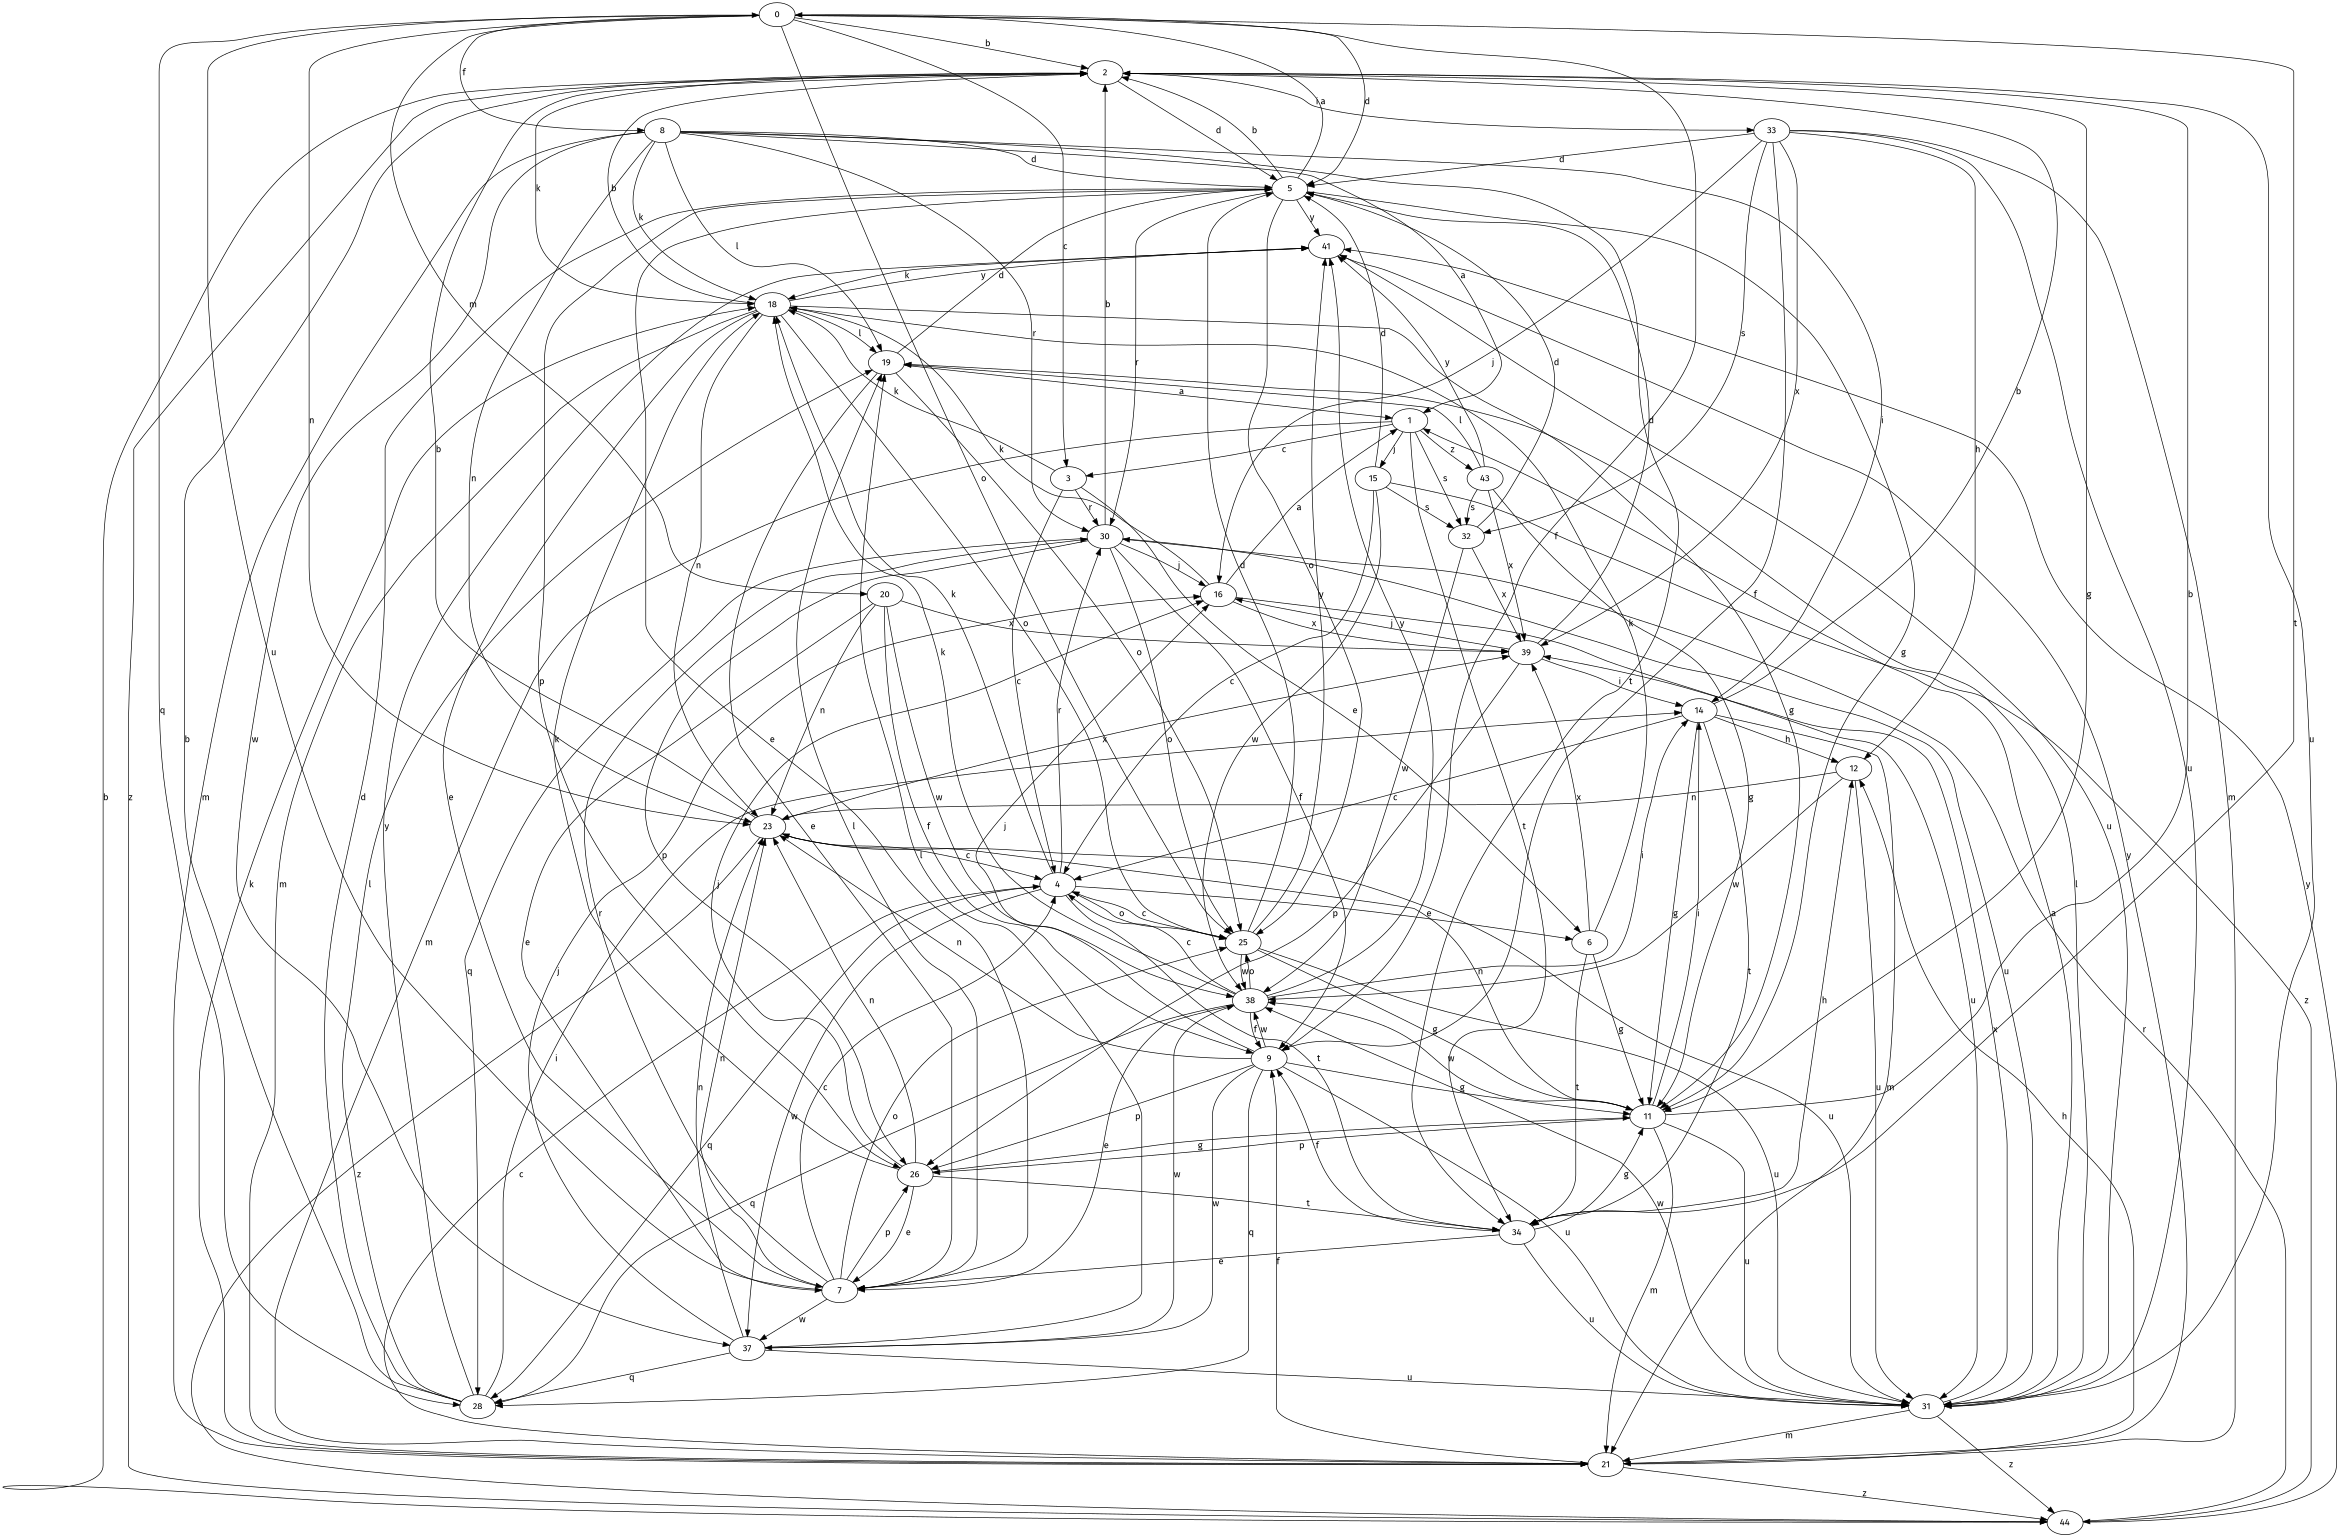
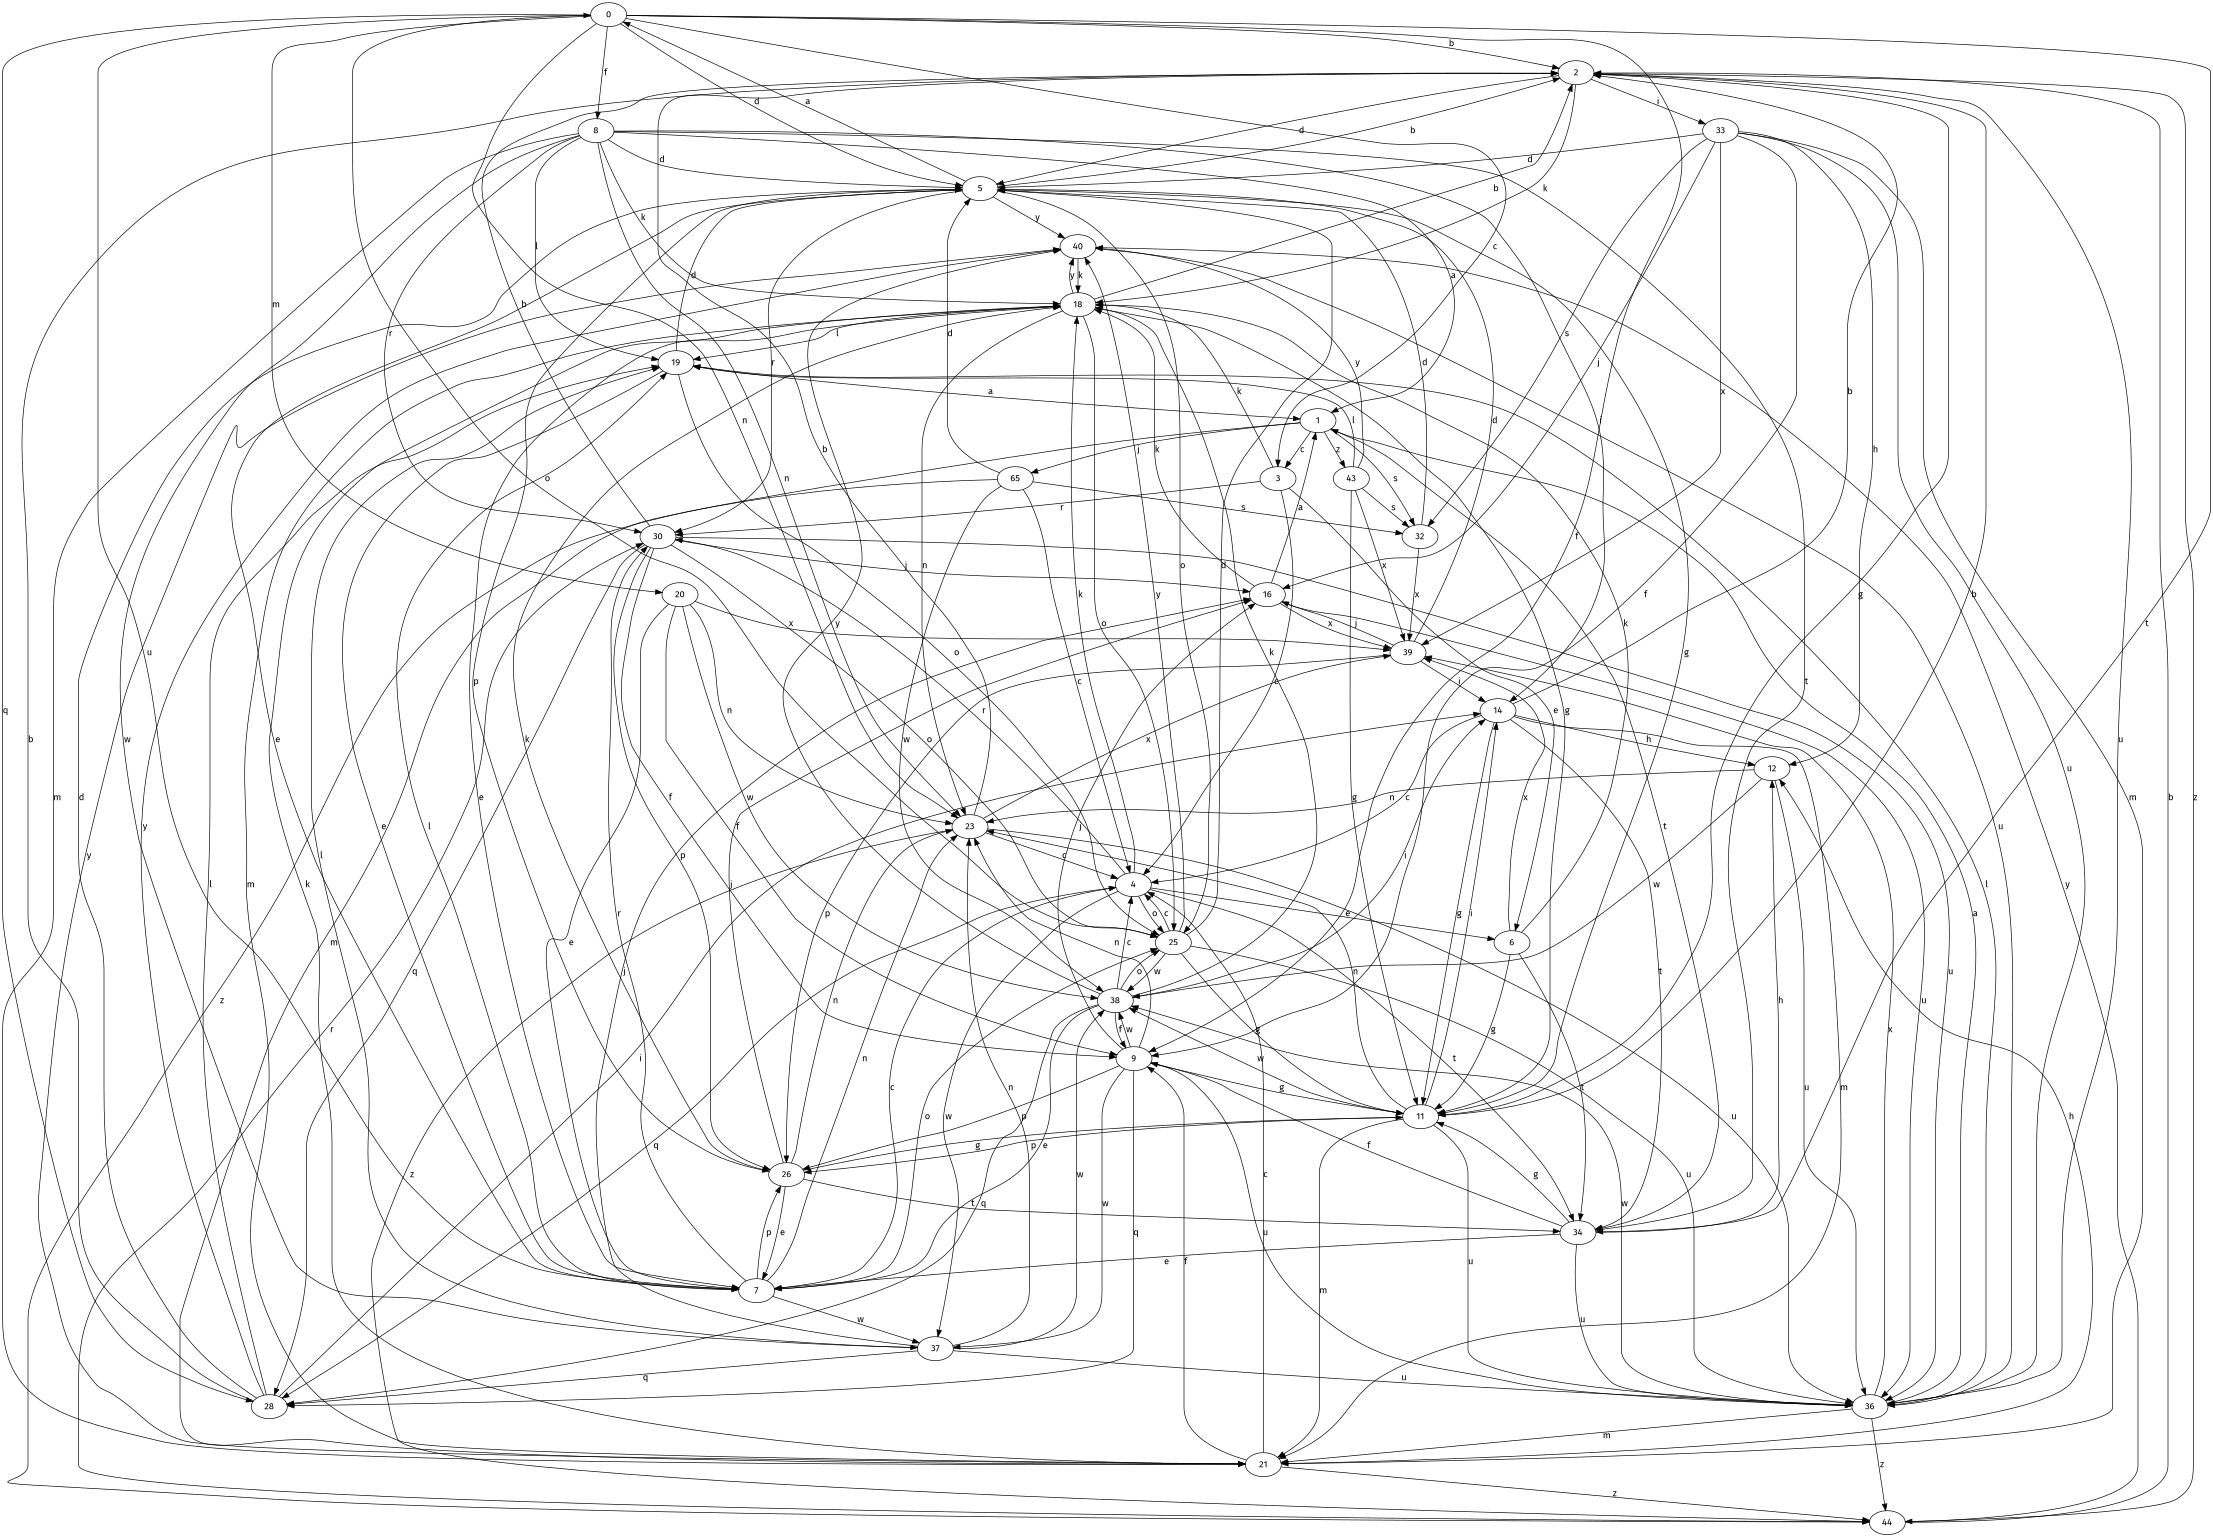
node "41": label "41" -> "40"
node "15": label "15" -> "65"
edge "32" -> "38": removed, label "w"
node "31": label "31" -> "36"
